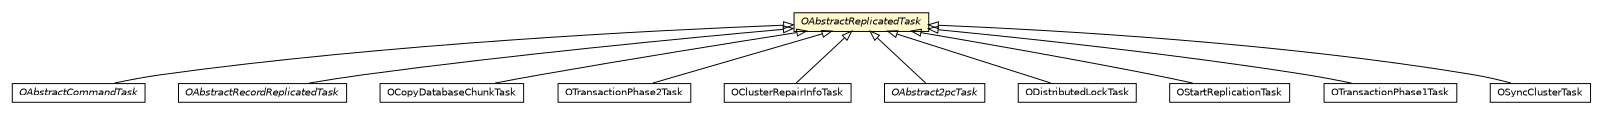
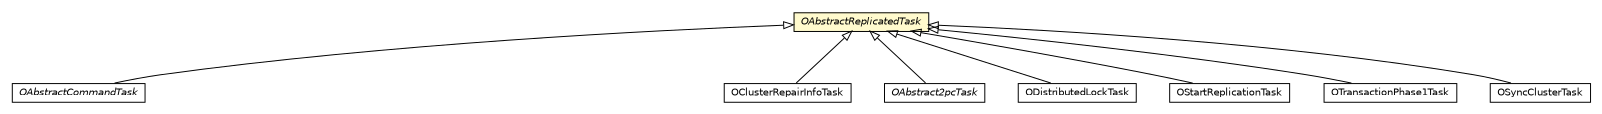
node "OAbstractRecordReplicatedTask": removed
node "OCopyDatabaseChunkTask": removed
node "OTransactionPhase2Task": removed
